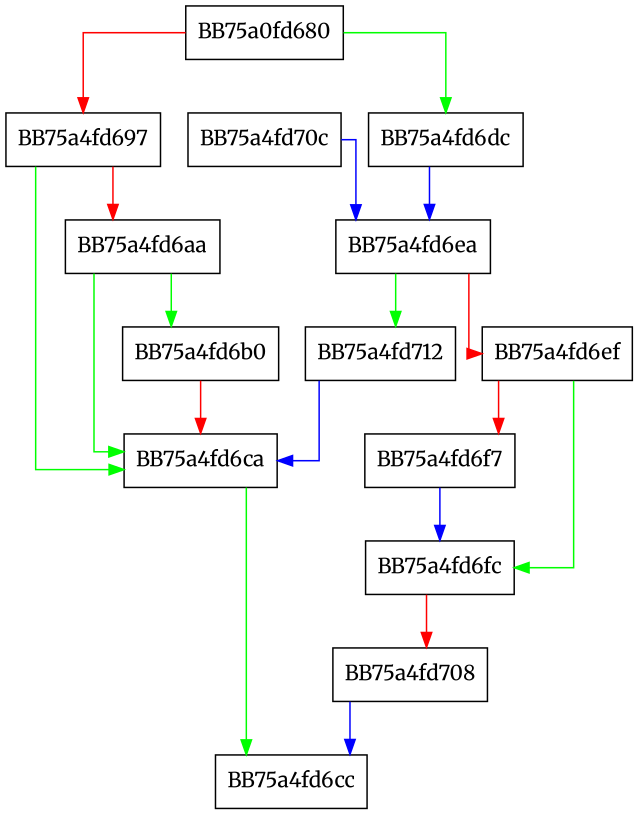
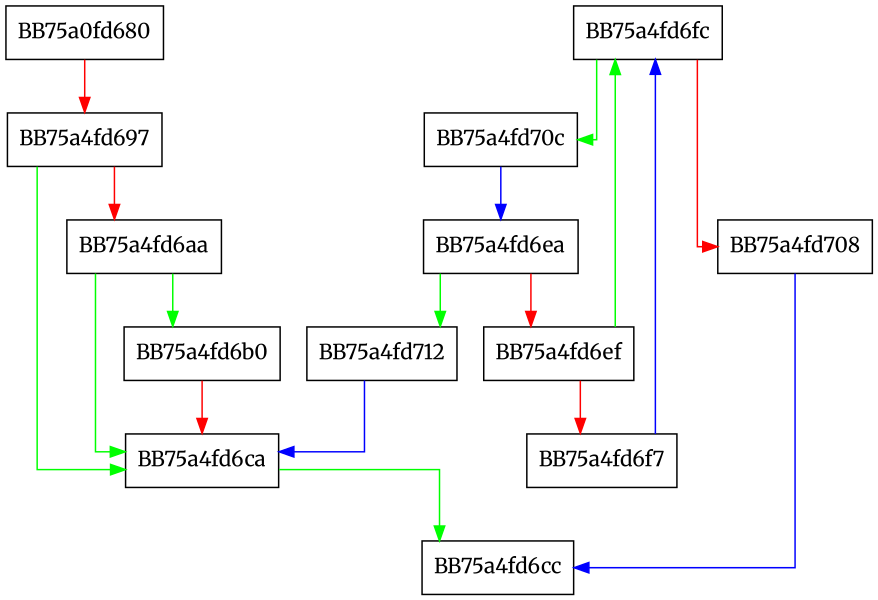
edge "BB75a4fd6fc" -> "BB75a4fd70c": added
node "BB75a4fd6dc": removed
